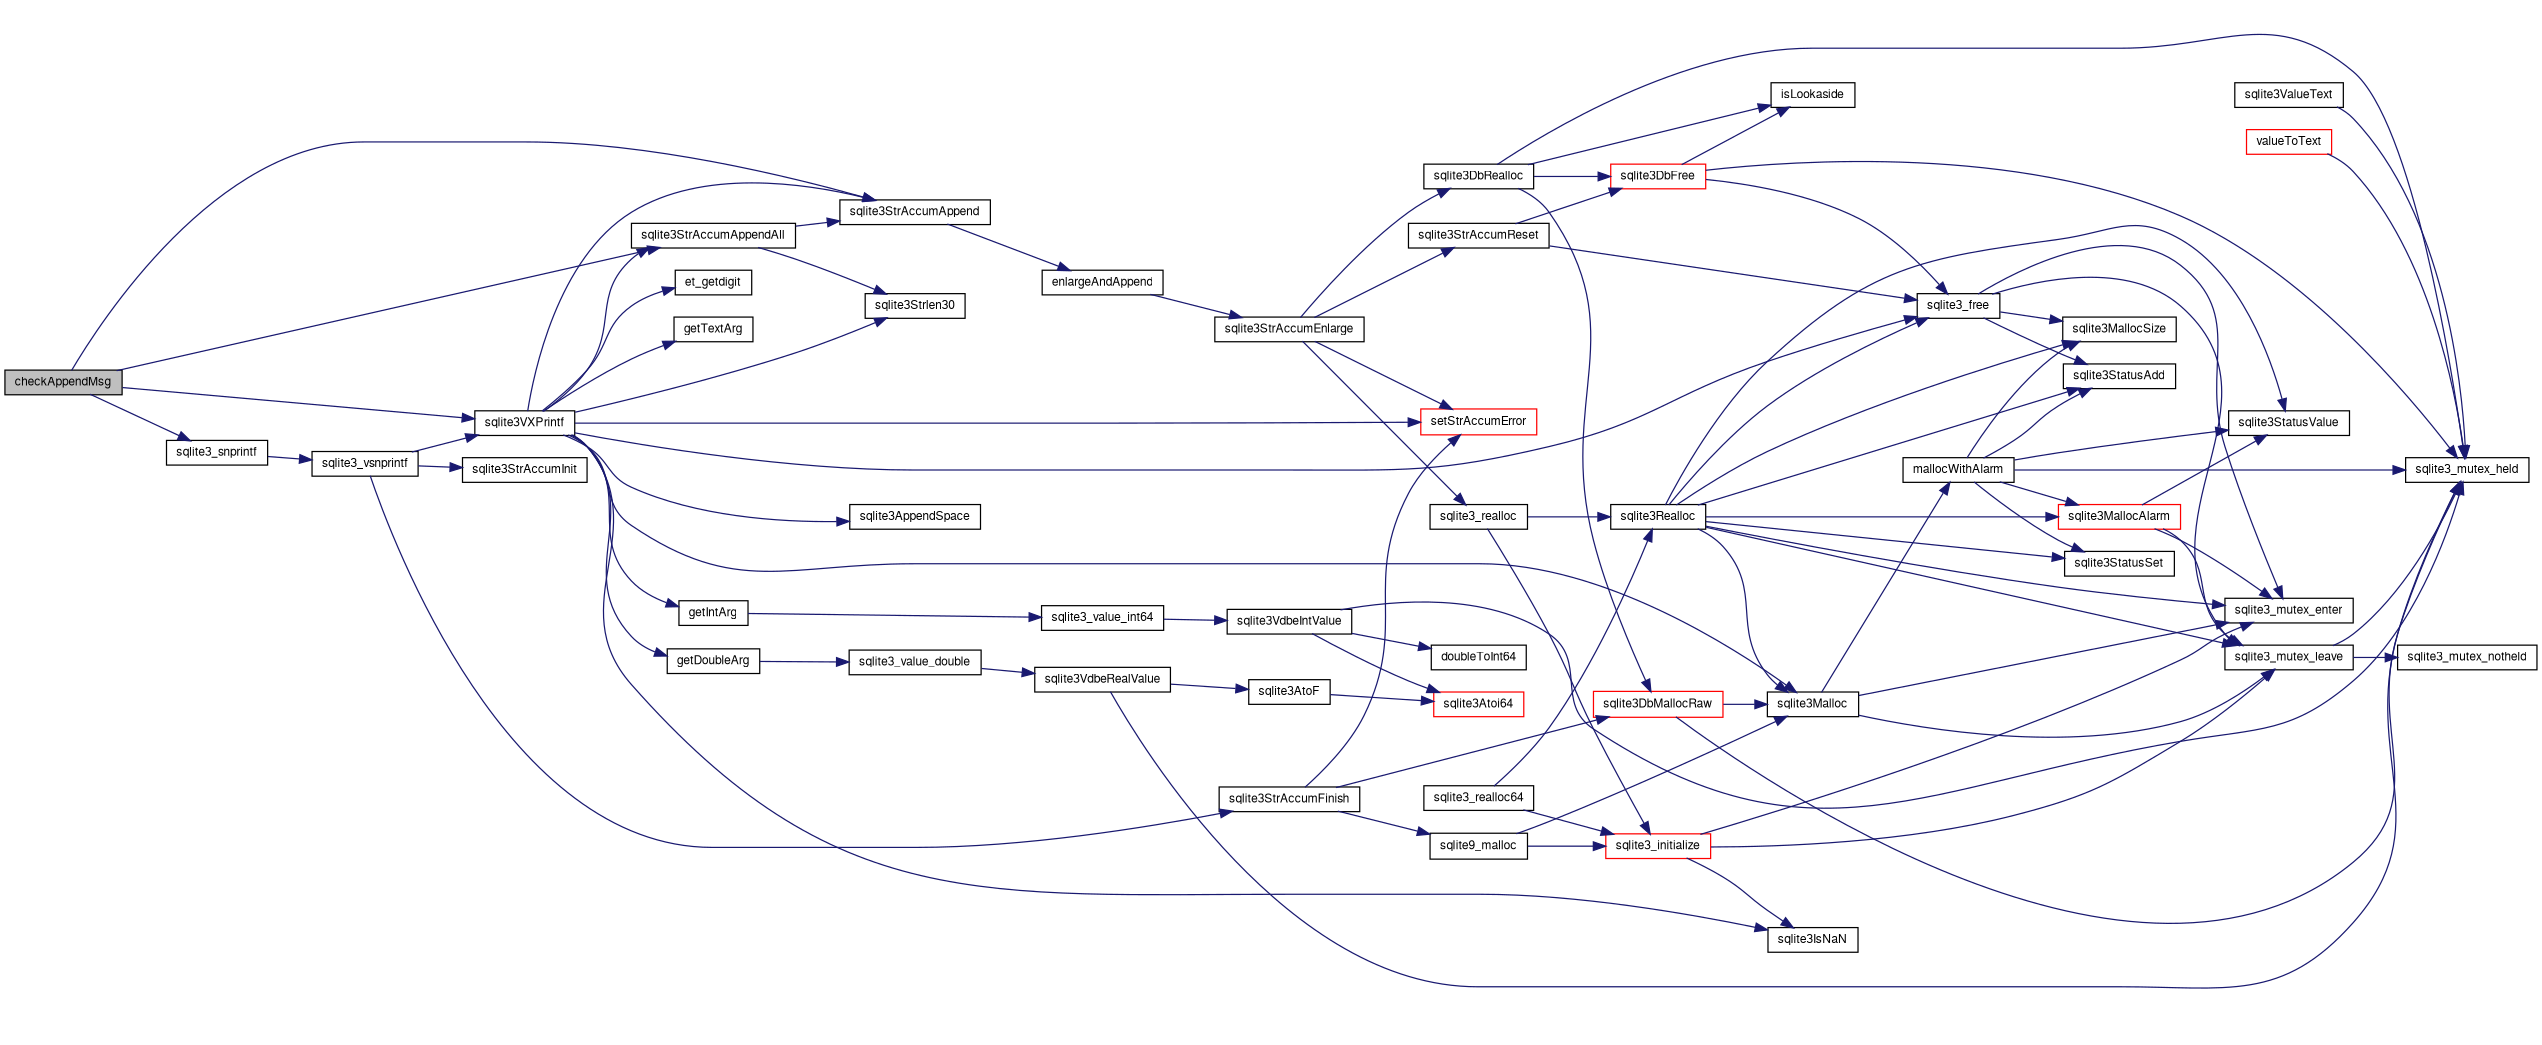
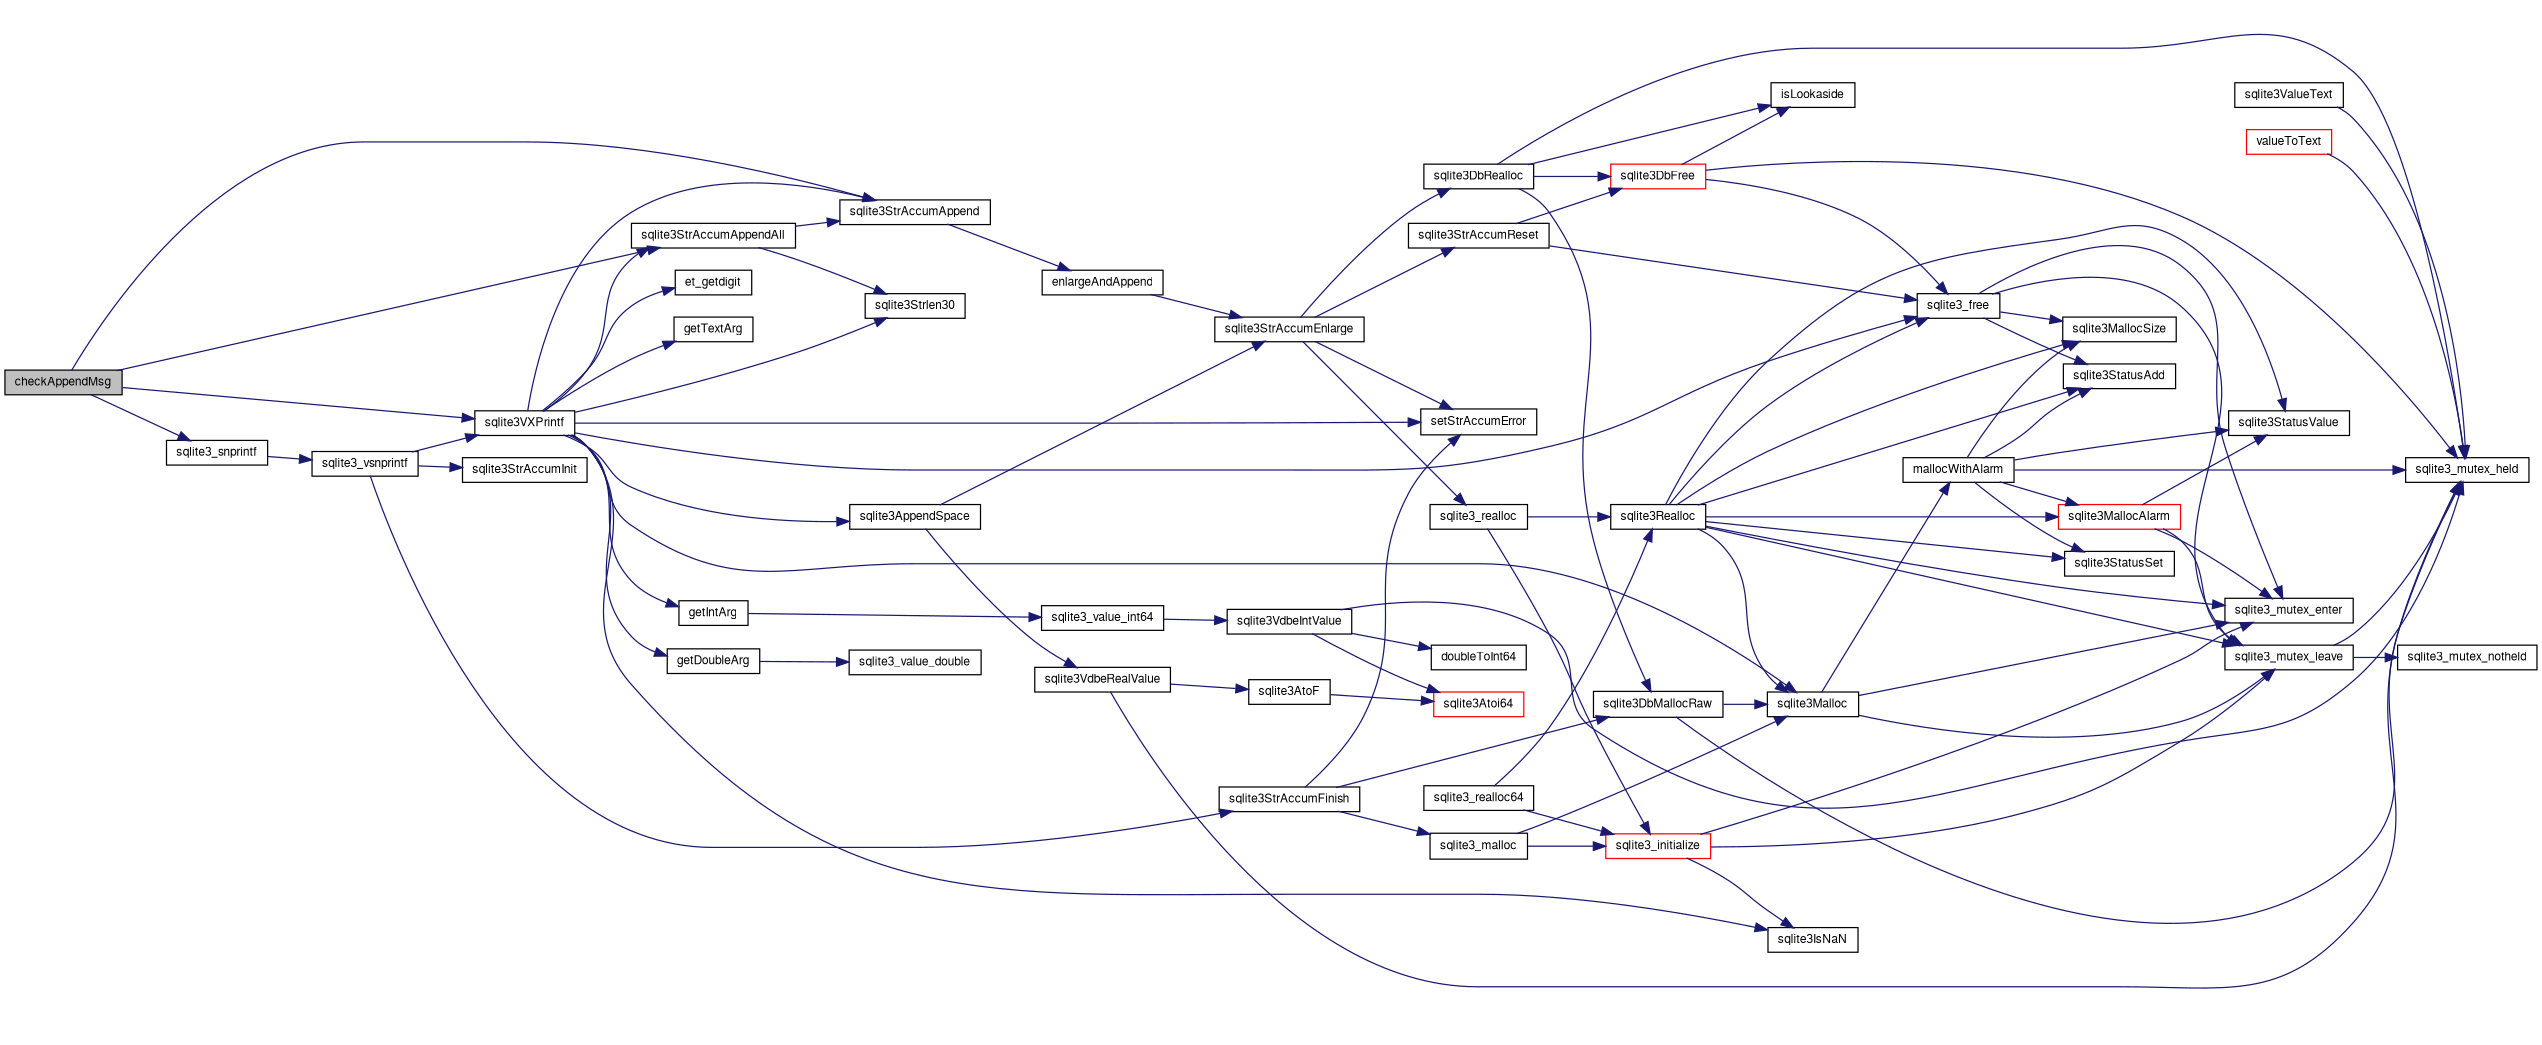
node "setStrAccumError": color red -> black
edge "sqlite3AppendSpace" -> "sqlite3StrAccumEnlarge": added
edge "sqlite3_value_double" -> "sqlite3VdbeRealValue": now "sqlite3AppendSpace" -> "sqlite3VdbeRealValue"
node "sqlite3DbMallocRaw": color red -> black
node "sqlite9_malloc": label "sqlite9_malloc" -> "sqlite3_malloc"
